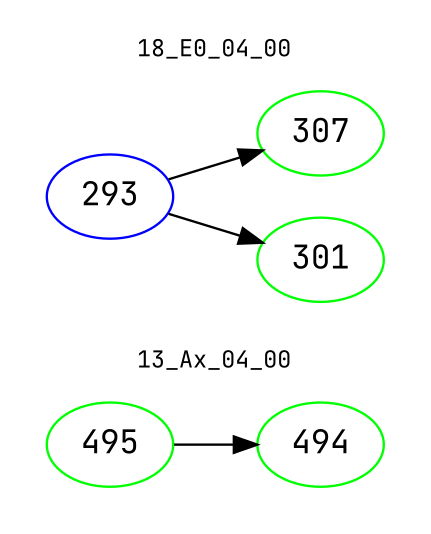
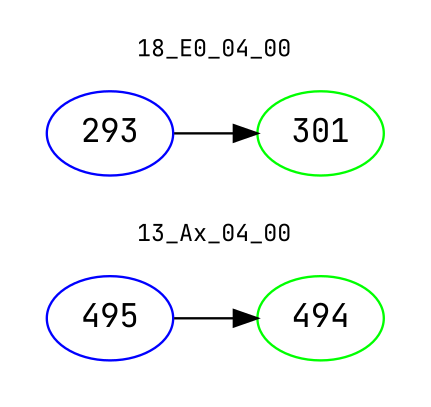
node "307": removed
node "495": color green -> blue
